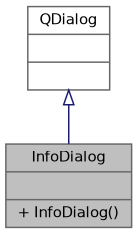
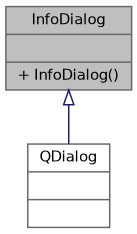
edge "InfoDialog" -> "QDialog": reversed
